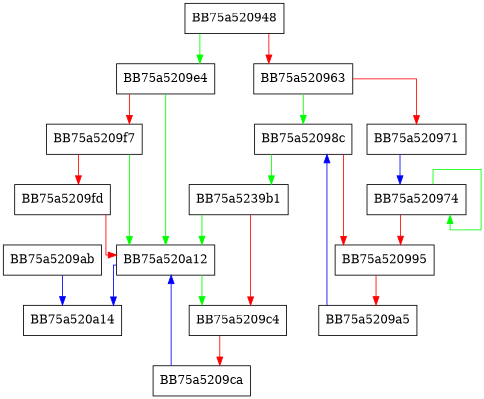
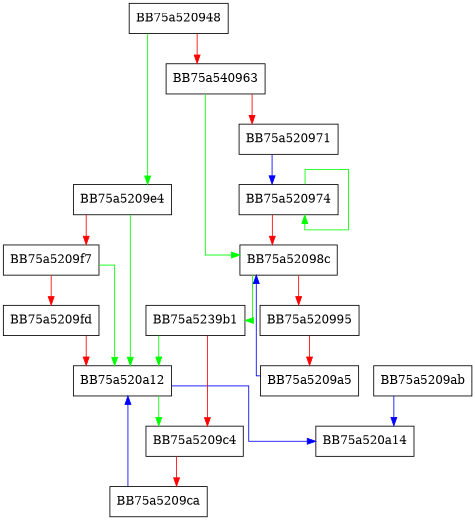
node "BB75a520963": label "BB75a520963" -> "BB75a540963"
edge "BB75a520974" -> "BB75a520995": now "BB75a520974" -> "BB75a52098c"
